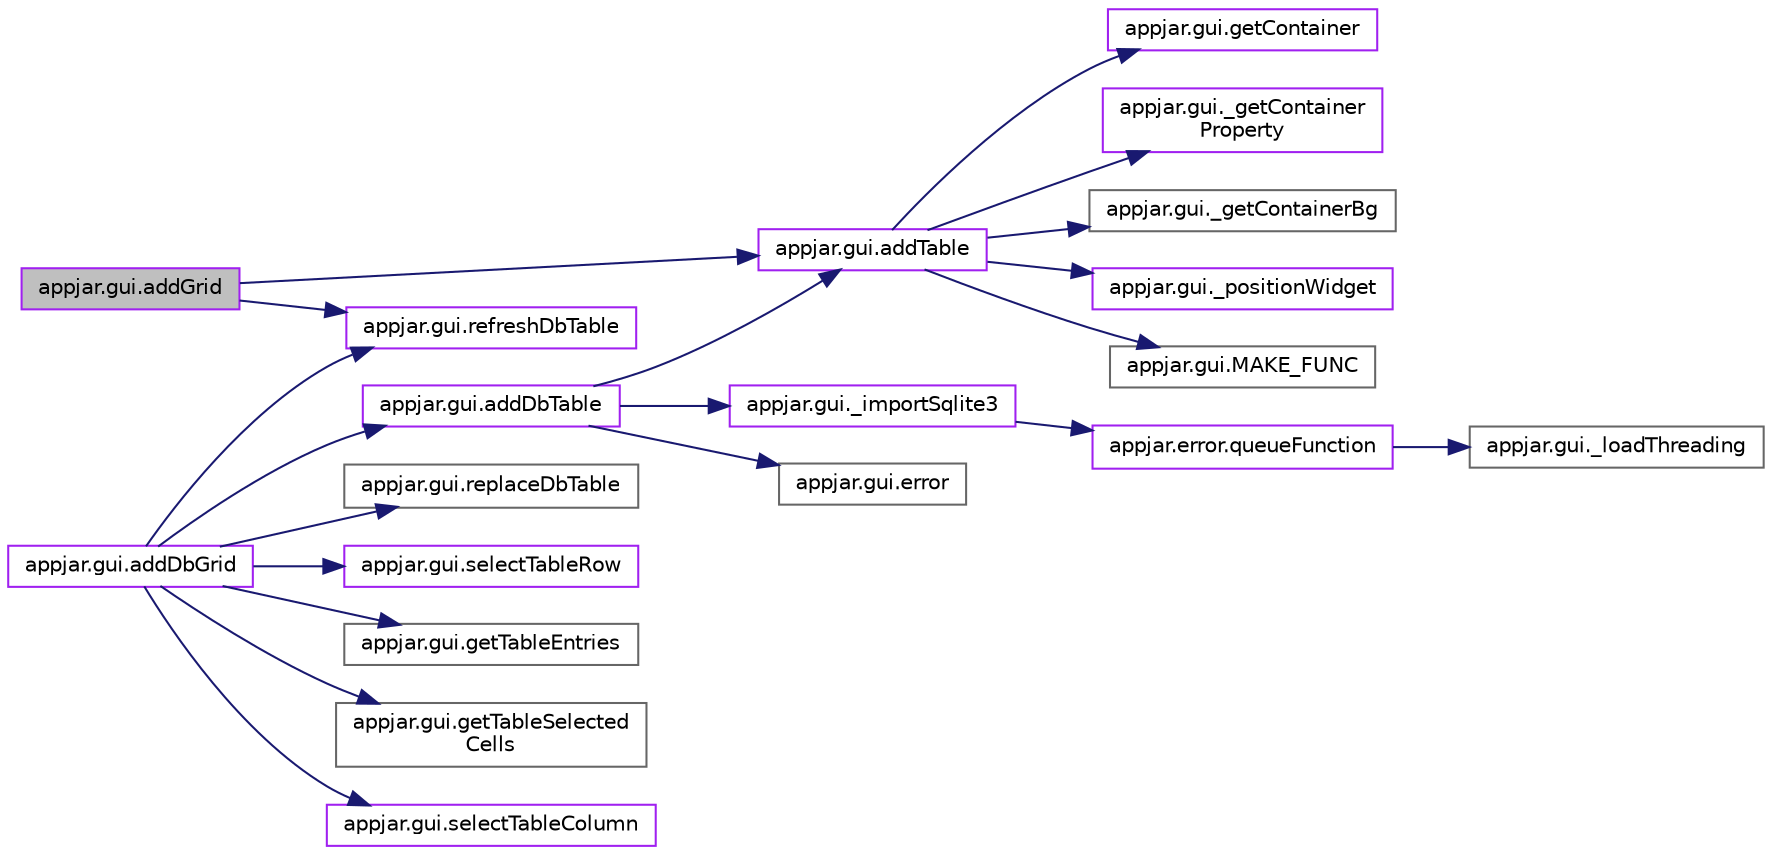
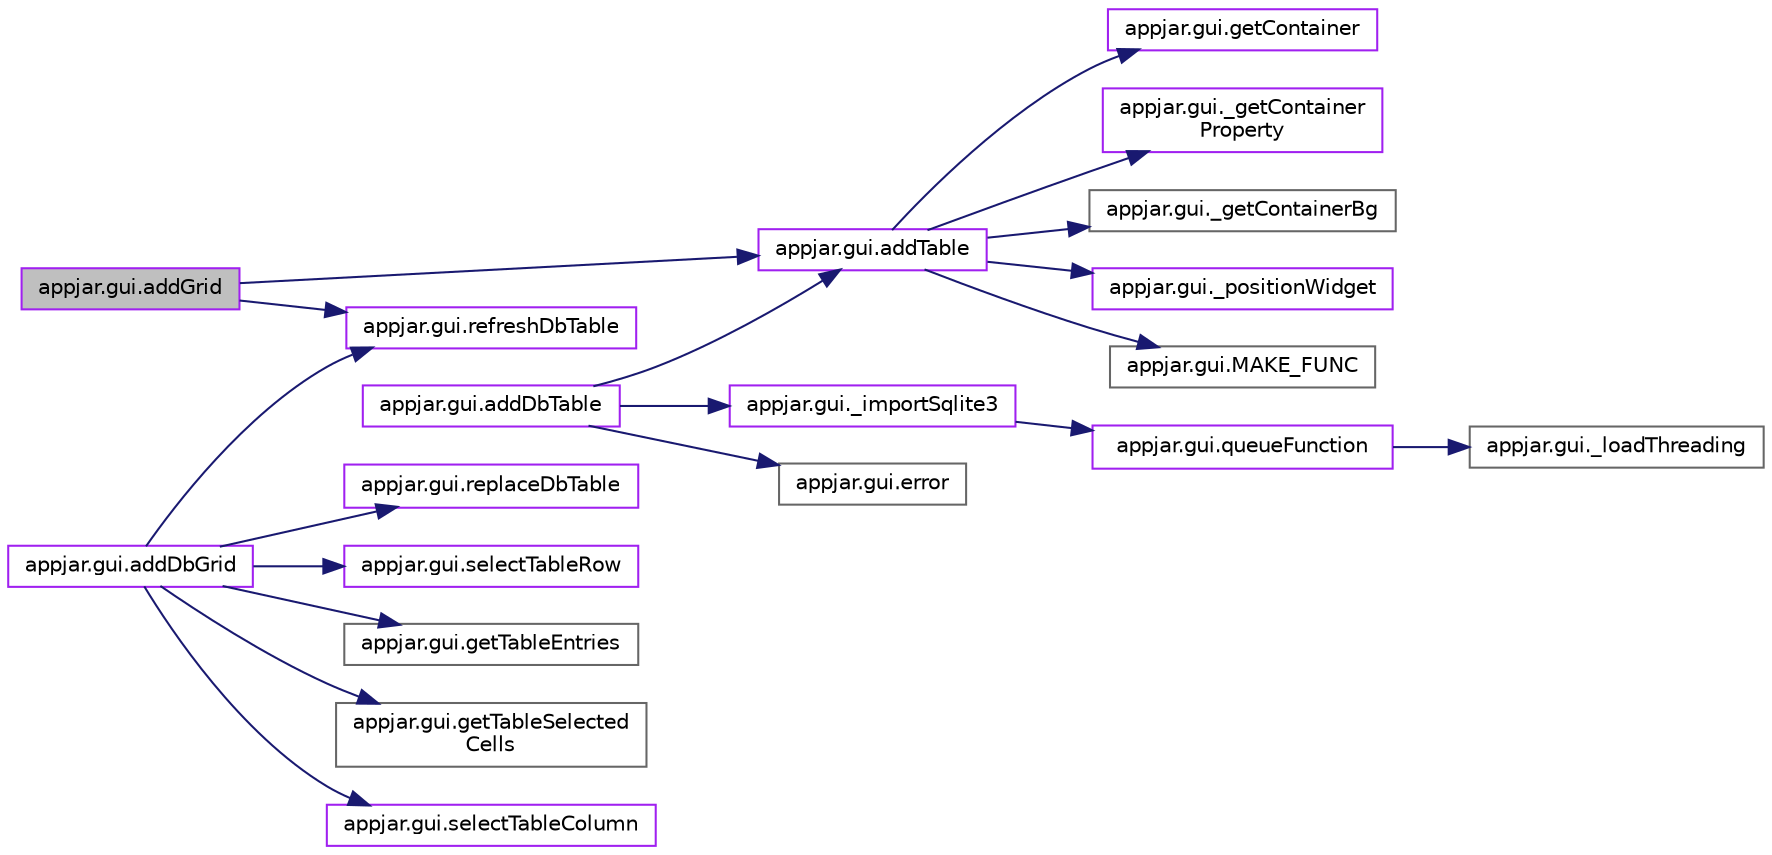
node "appjar.error.queueFunction": label "appjar.error.queueFunction" -> "appjar.gui.queueFunction"
edge "appjar.gui.addDbGrid" -> "appjar.gui.addDbTable": removed
node "appjar.gui.replaceDbTable": color gray40 -> purple
